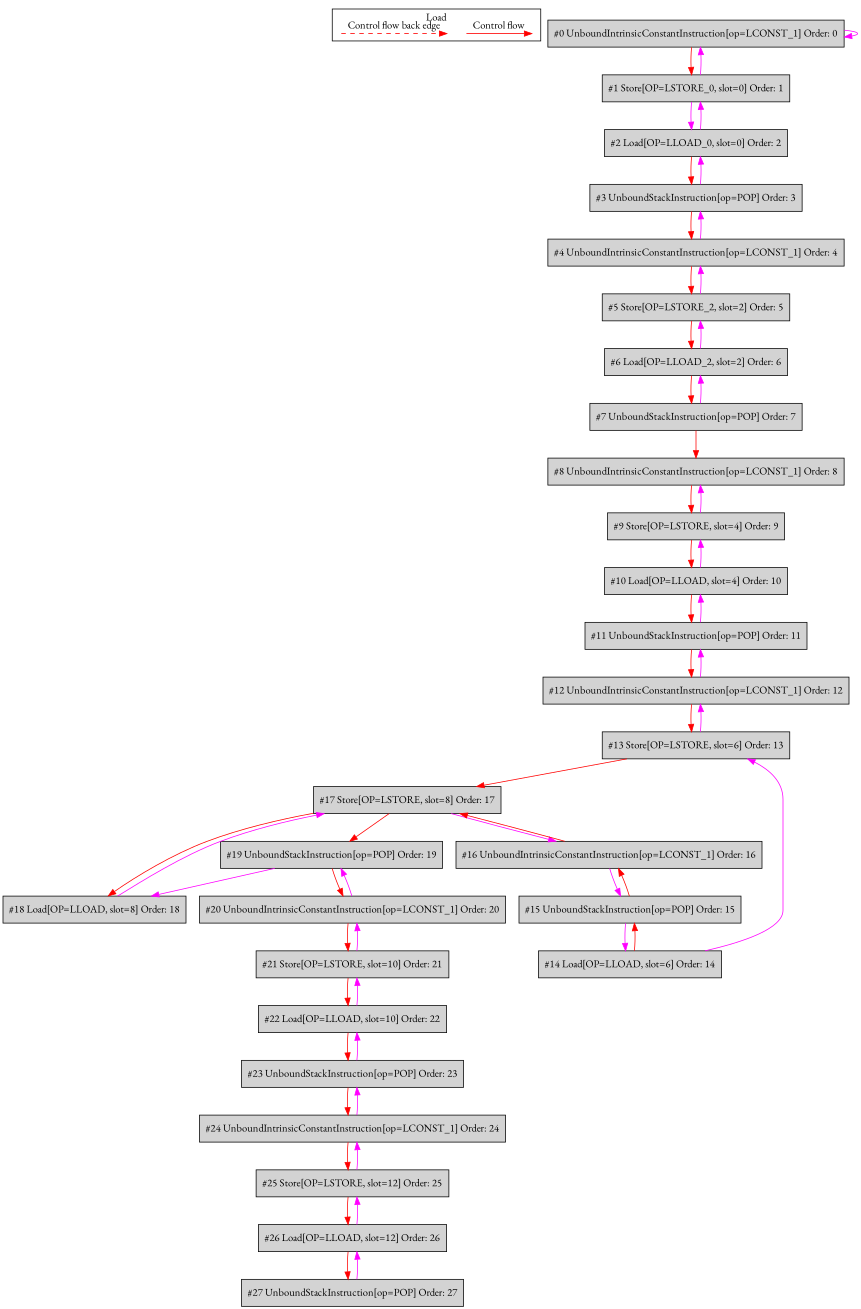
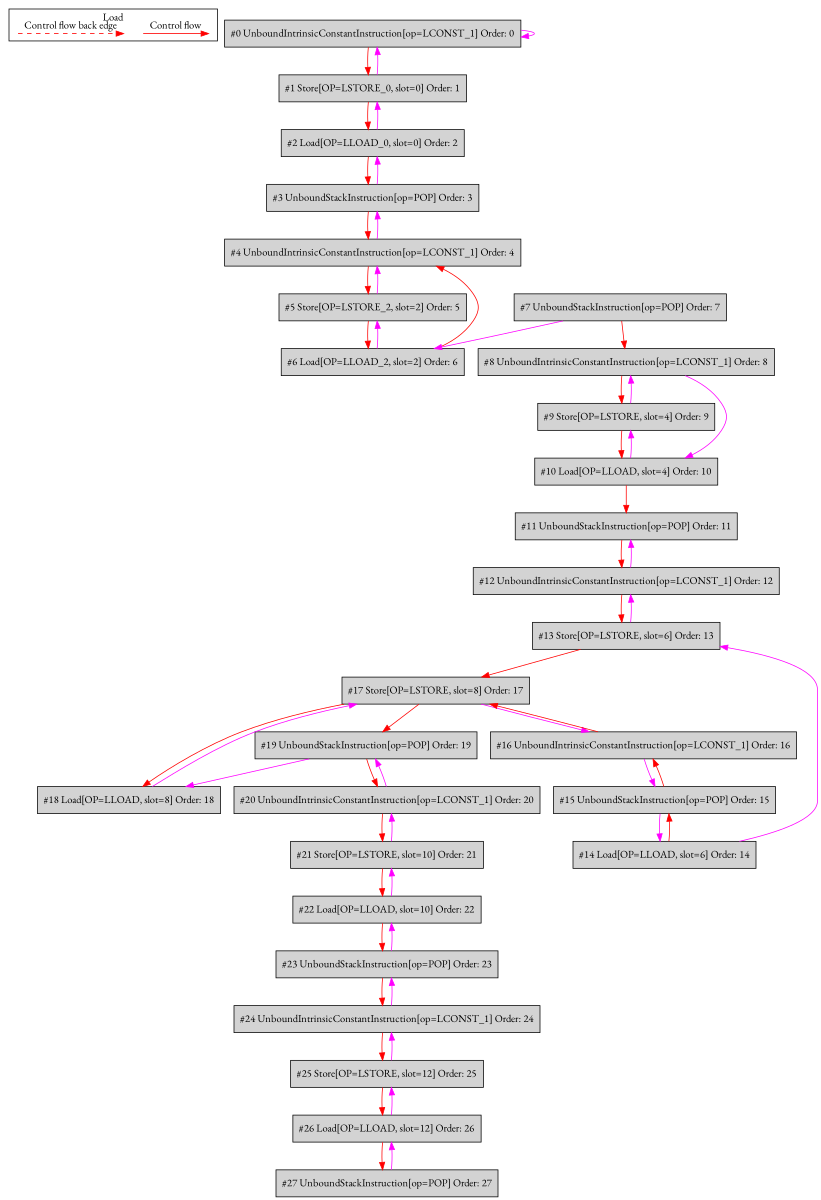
edge "#1 Store[OP=LSTORE_0, slot=0] Order: 1" -> "#2 Load[OP=LLOAD_0, slot=0] Order: 2": color fuchsia -> red
edge "#6 Load[OP=LLOAD_2, slot=2] Order: 6" -> "#7 UnboundStackInstruction[op=POP] Order: 7": now "#6 Load[OP=LLOAD_2, slot=2] Order: 6" -> "#4 UnboundIntrinsicConstantInstruction[op=LCONST_1] Order: 4"
edge "#11 UnboundStackInstruction[op=POP] Order: 11" -> "#10 Load[OP=LLOAD, slot=4] Order: 10": now "#8 UnboundIntrinsicConstantInstruction[op=LCONST_1] Order: 8" -> "#10 Load[OP=LLOAD, slot=4] Order: 10"
